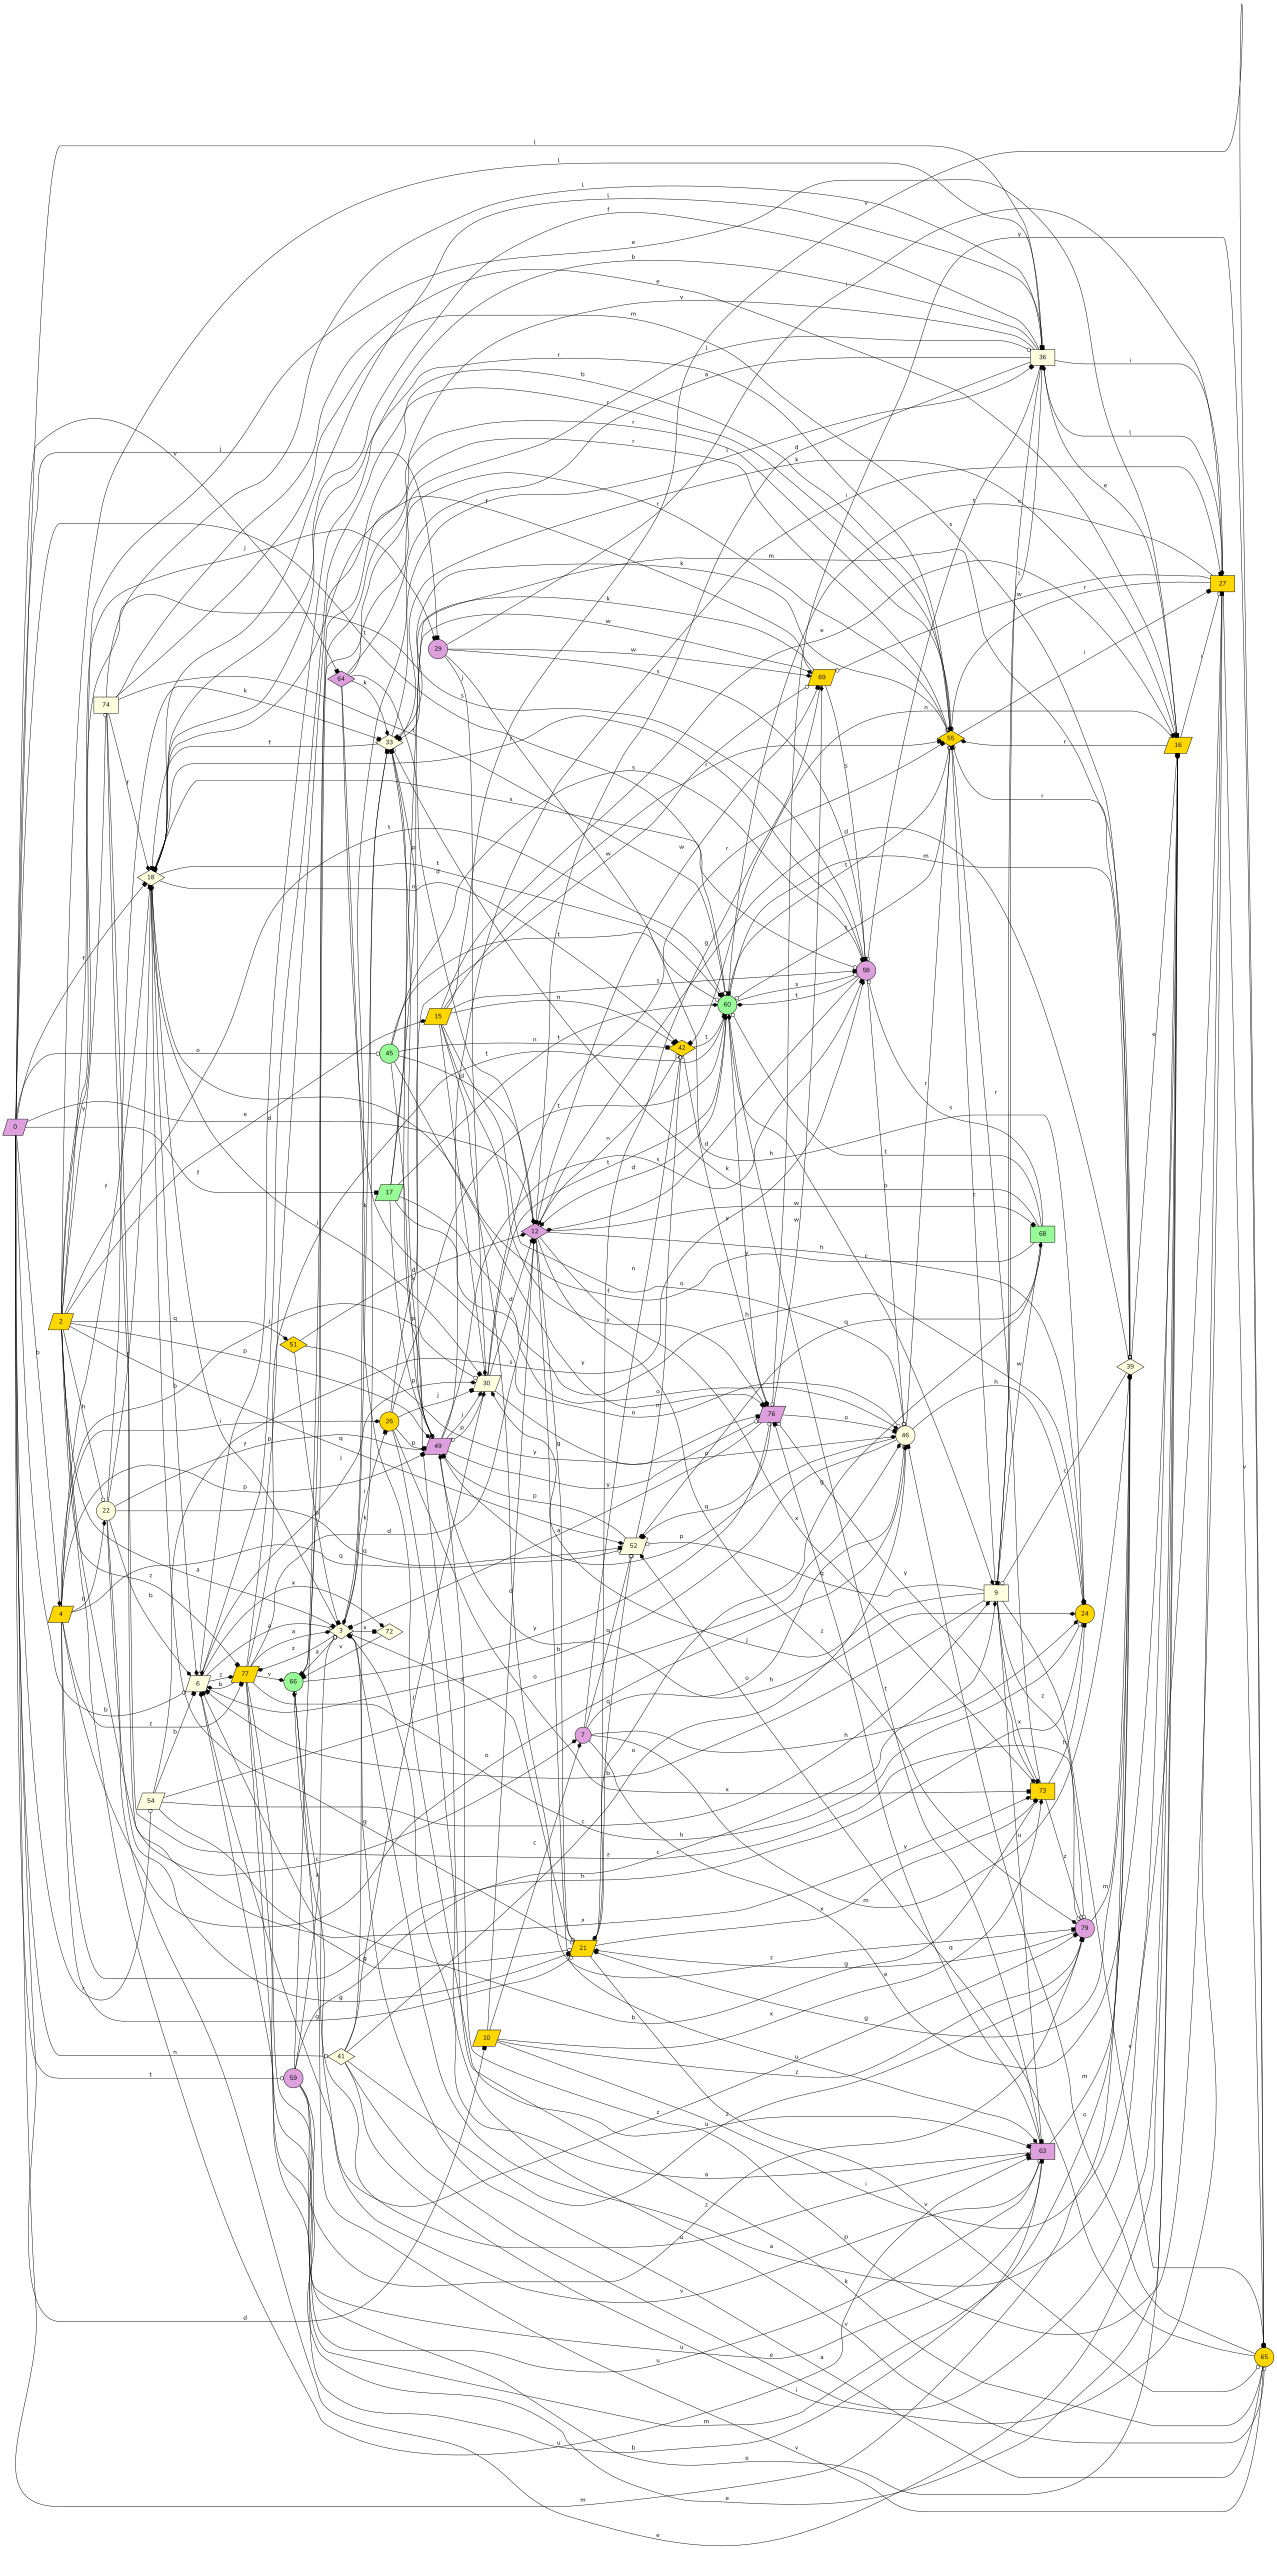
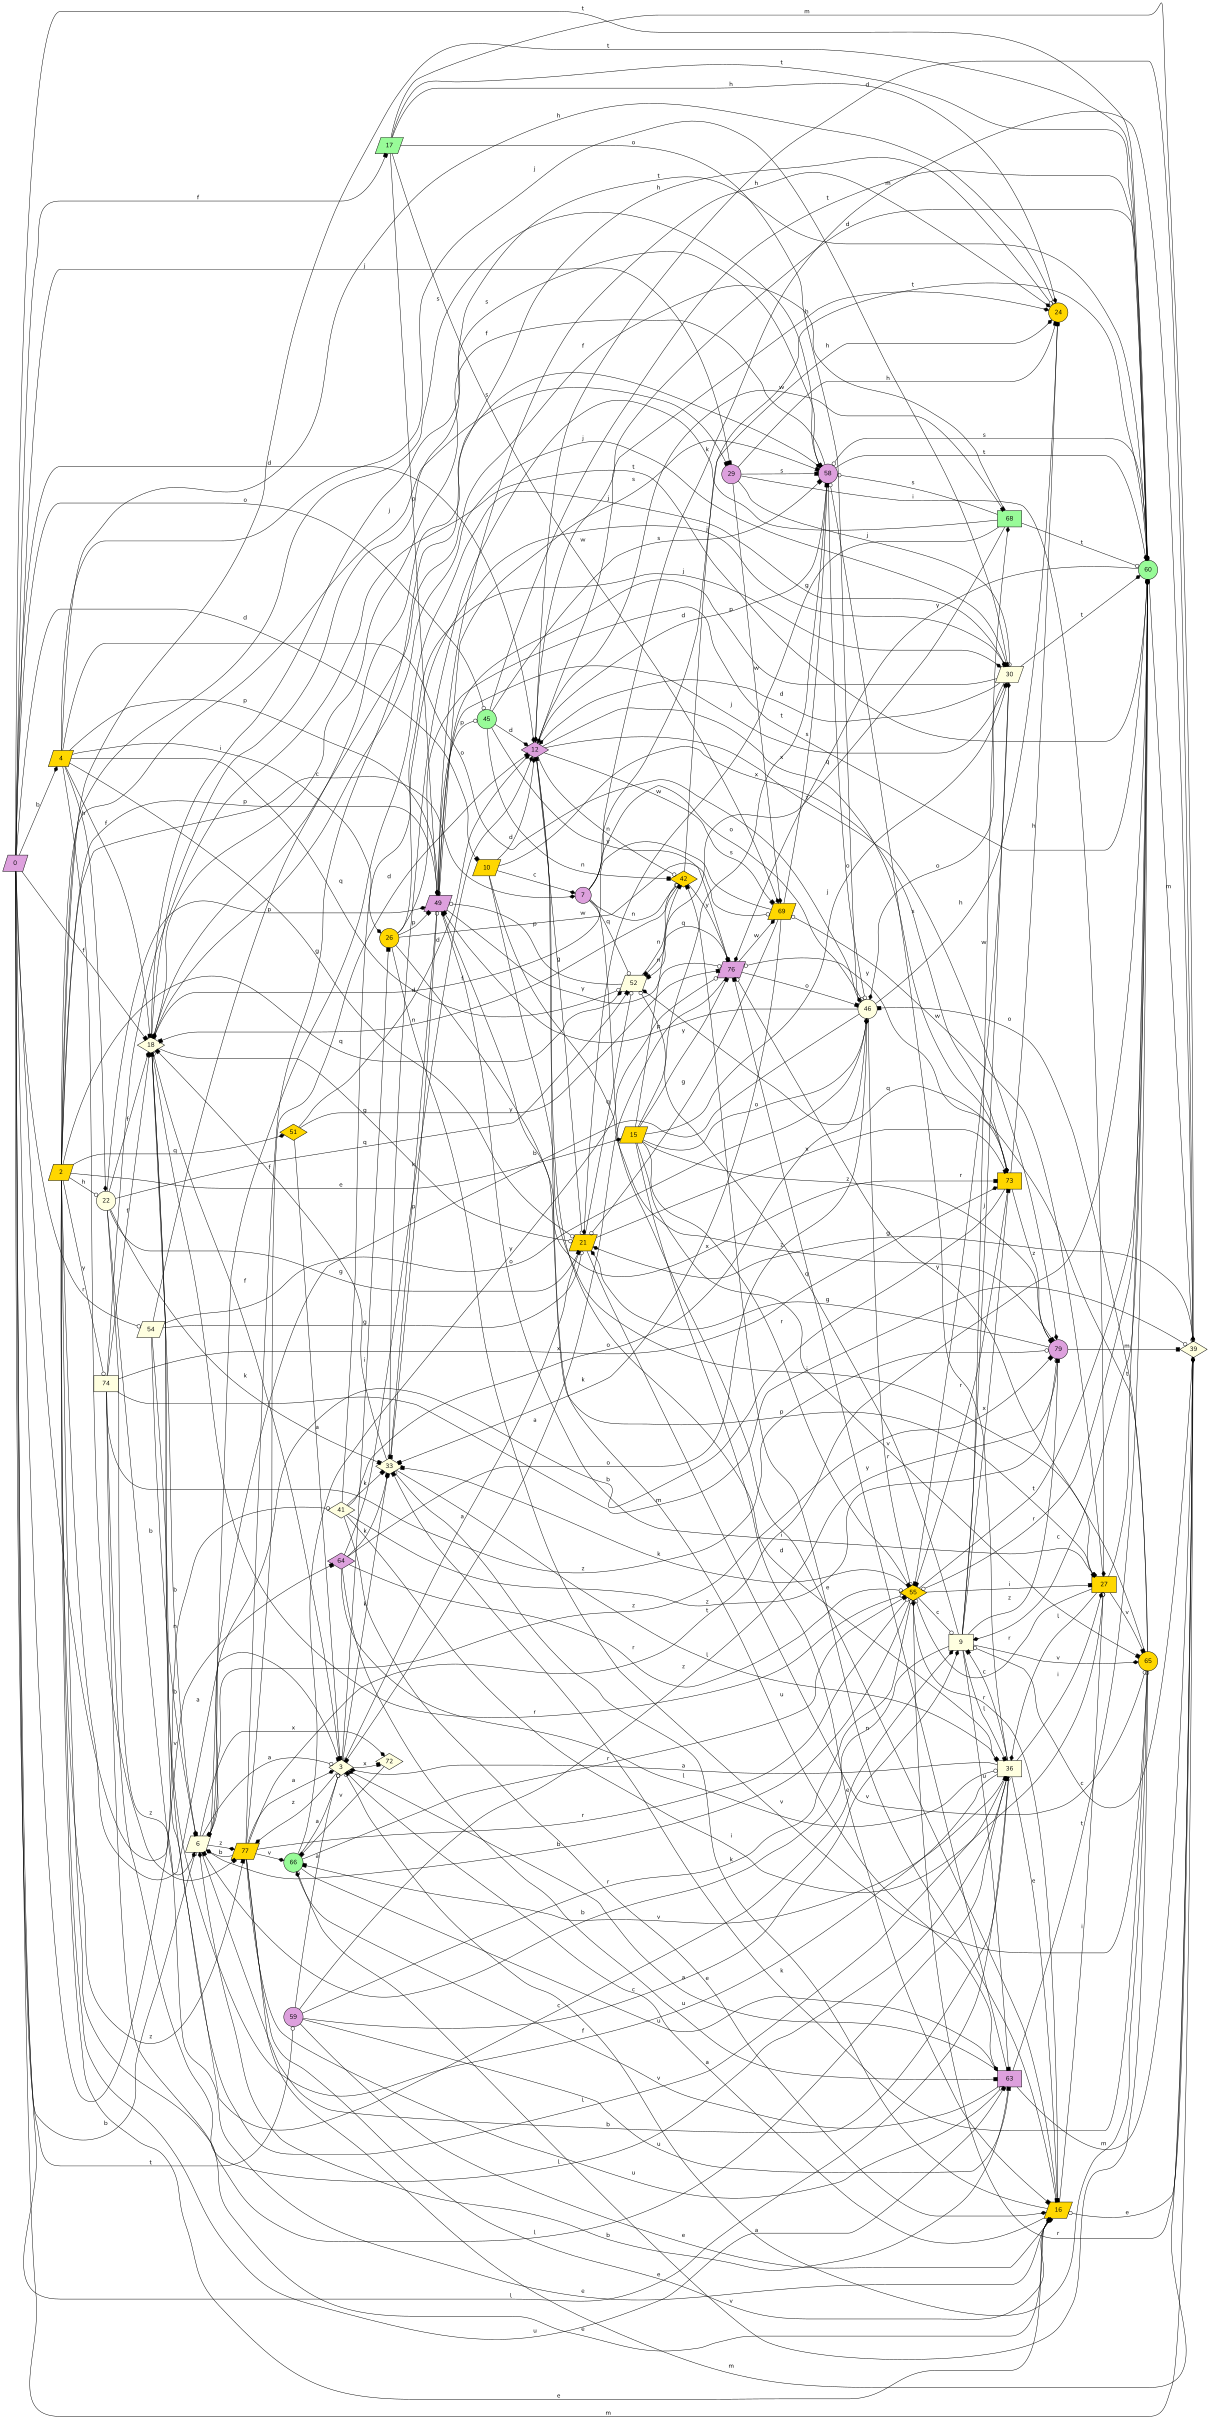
edge "60" -> "55": label "t" -> "r"
edge "18" -> "42": reversed
edge "45" -> "49": reversed
